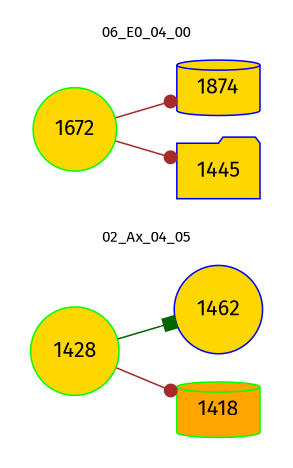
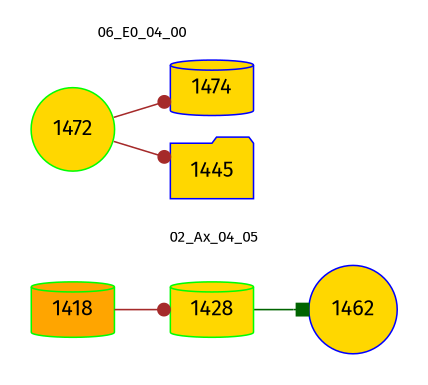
node "1874": label "1874" -> "1474"
node "1672": label "1672" -> "1472"
node "1428": shape circle -> cylinder
edge "1428" -> "1418": reversed
